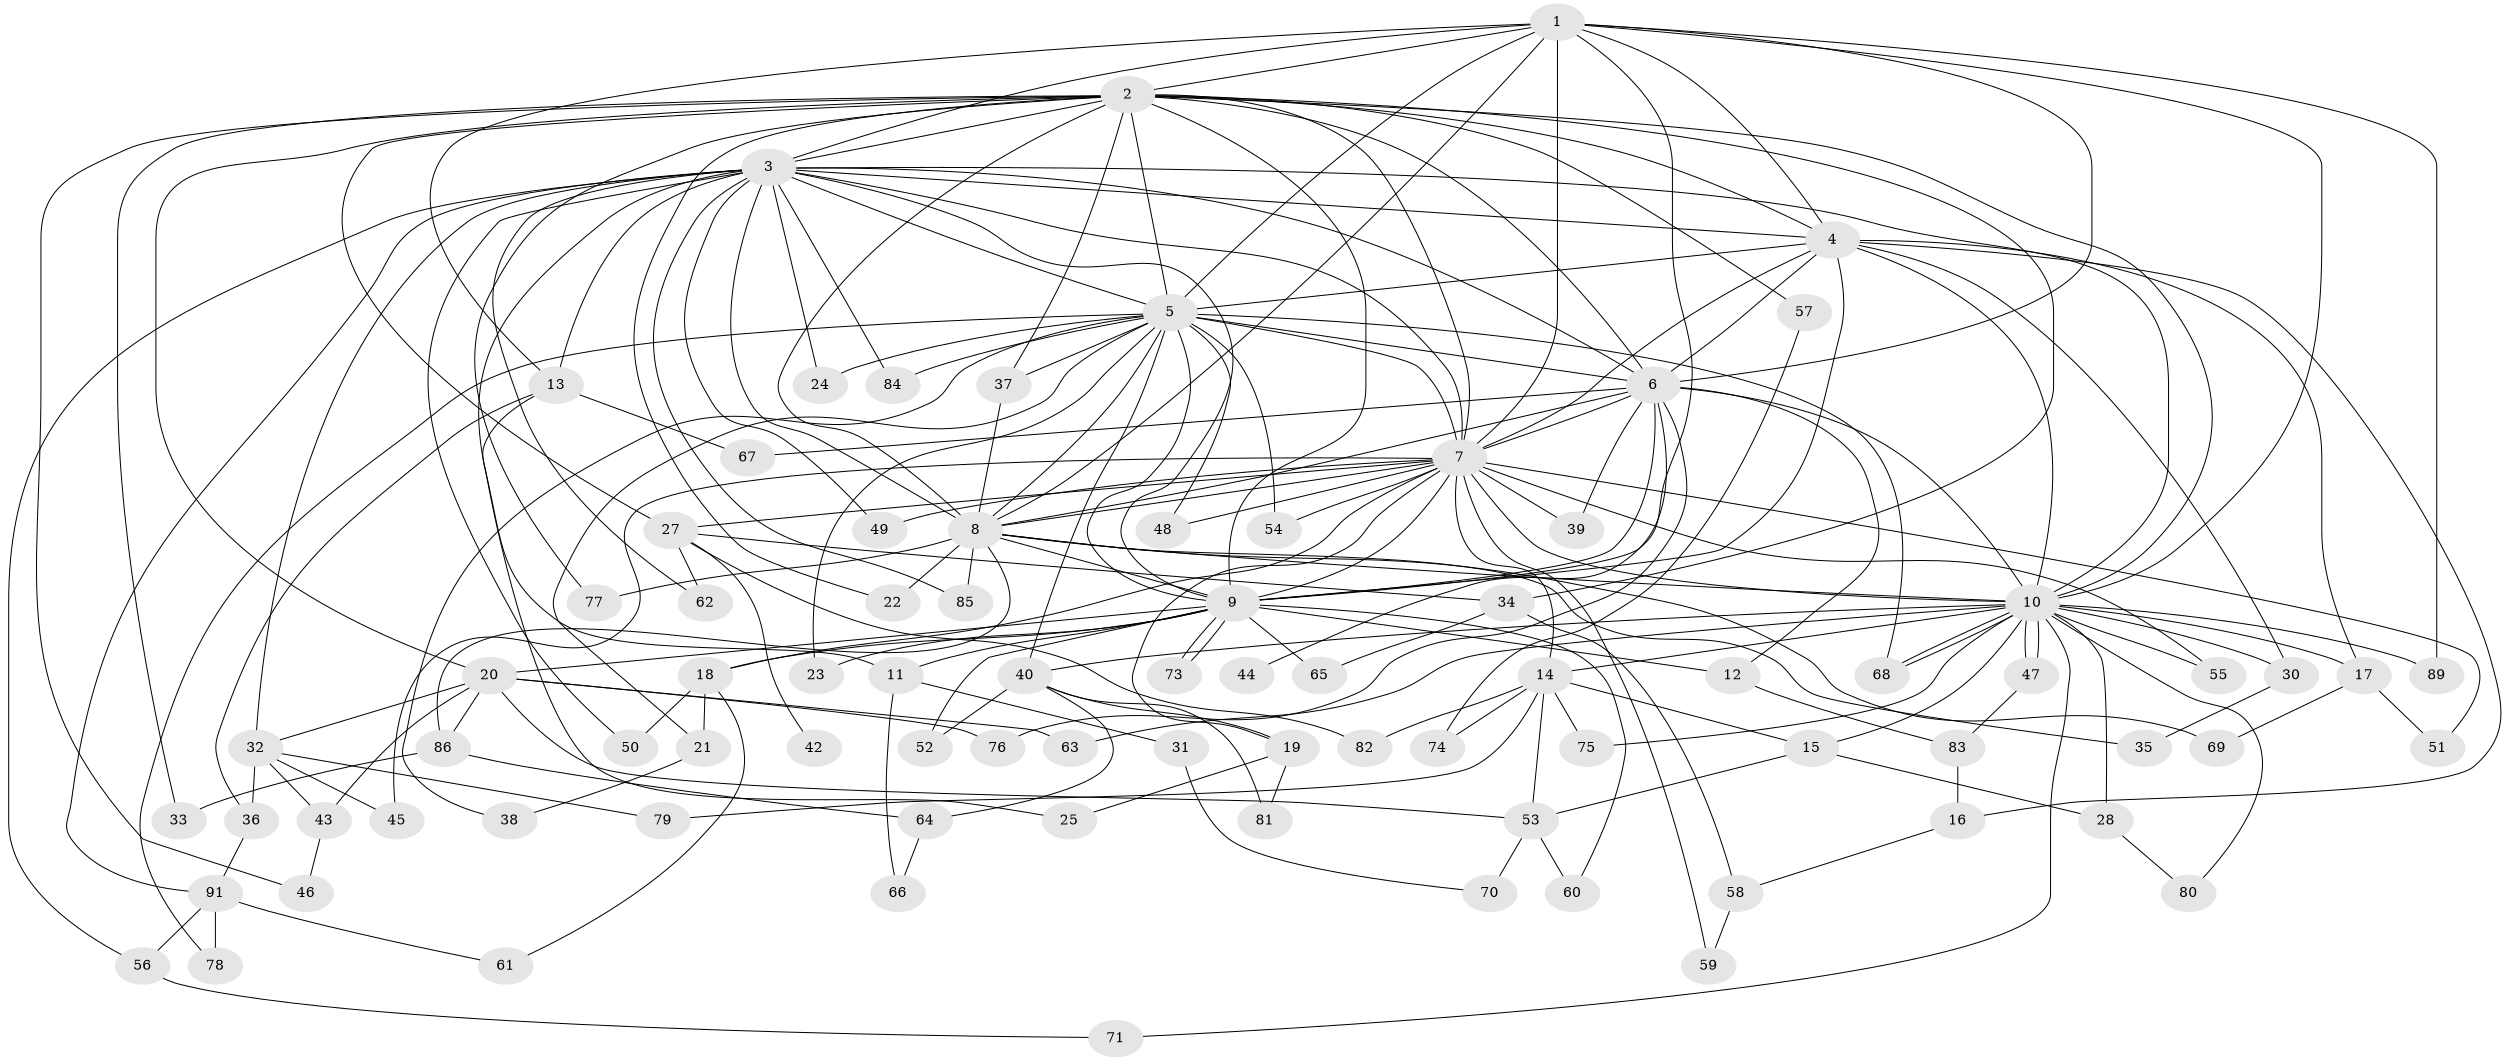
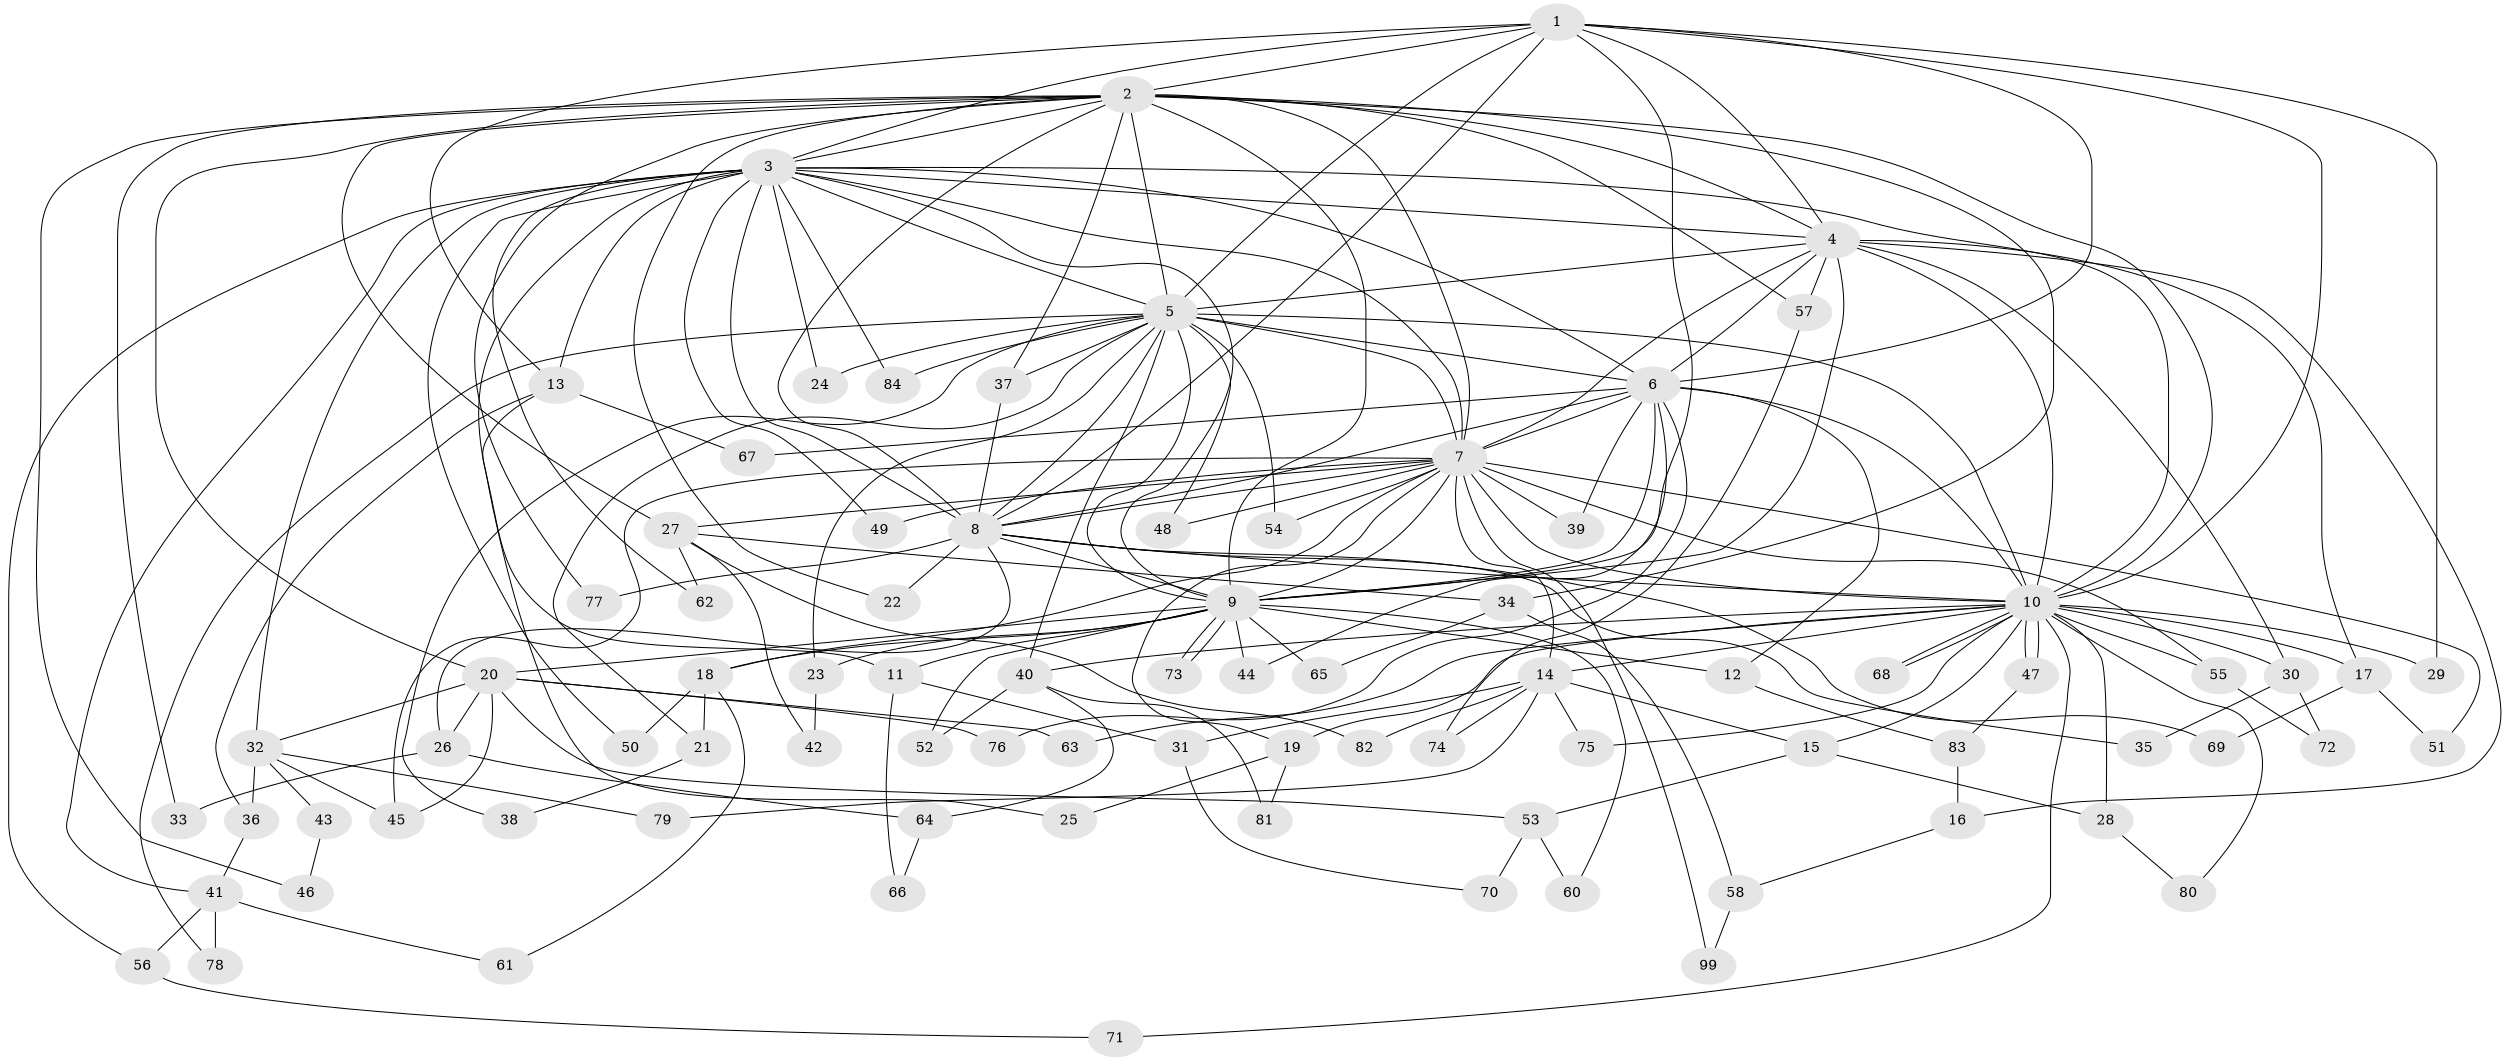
edge "2" -- "6": removed
edge "1" -- "7": removed
edge "4" -- "57": added
edge "5" -- "68": now "5" -- "10"
node "85": removed
edge "9" -- "44": added
node "89": label "89" -> "29"
edge "40" -- "19": now "10" -- "19"
edge "23" -- "42": added
edge "20" -- "43": now "20" -- "45"
node "86": label "86" -> "26"
edge "14" -- "53": now "14" -- "31"
node "72": added
node "91": label "91" -> "41"
node "59": label "59" -> "99"
